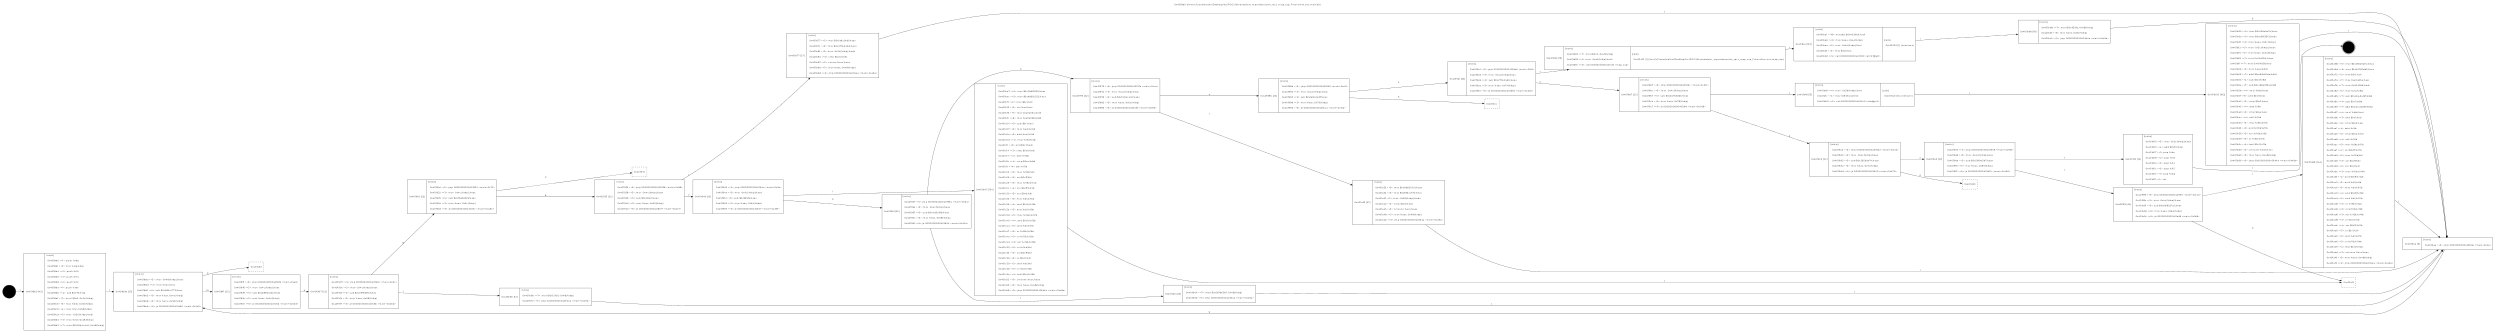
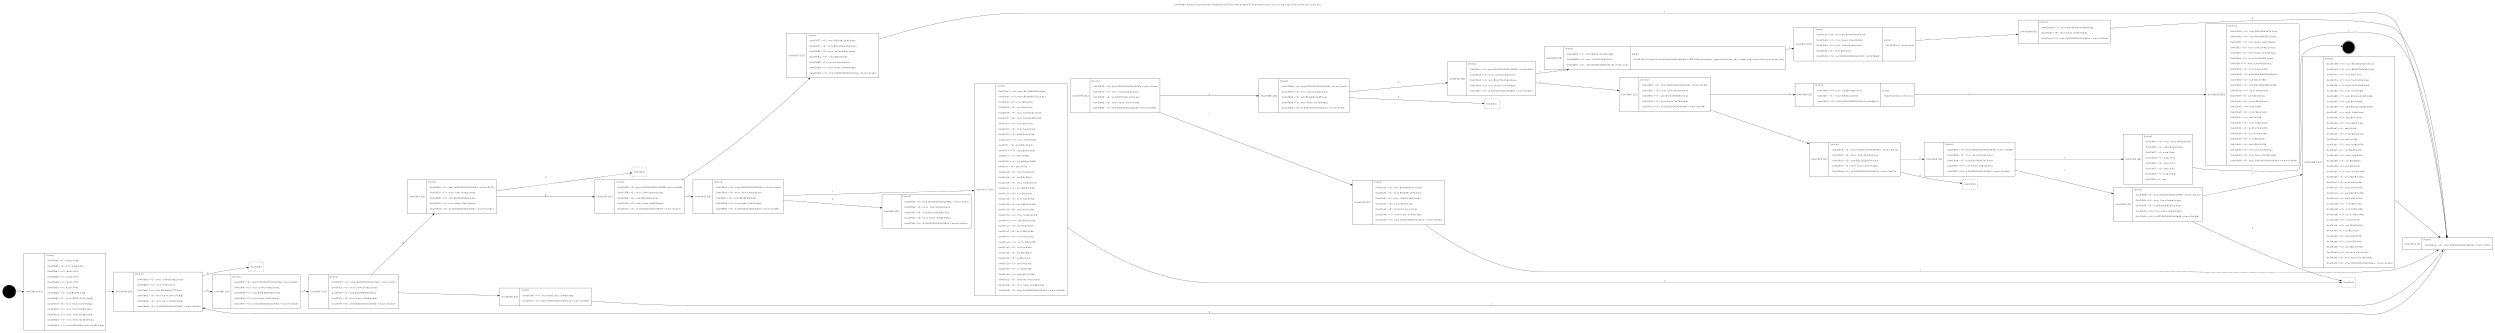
edge "0x40195f [22]" -> "0x401975 [22]": removed, label "5"
node "0x401d04 [12]": removed
